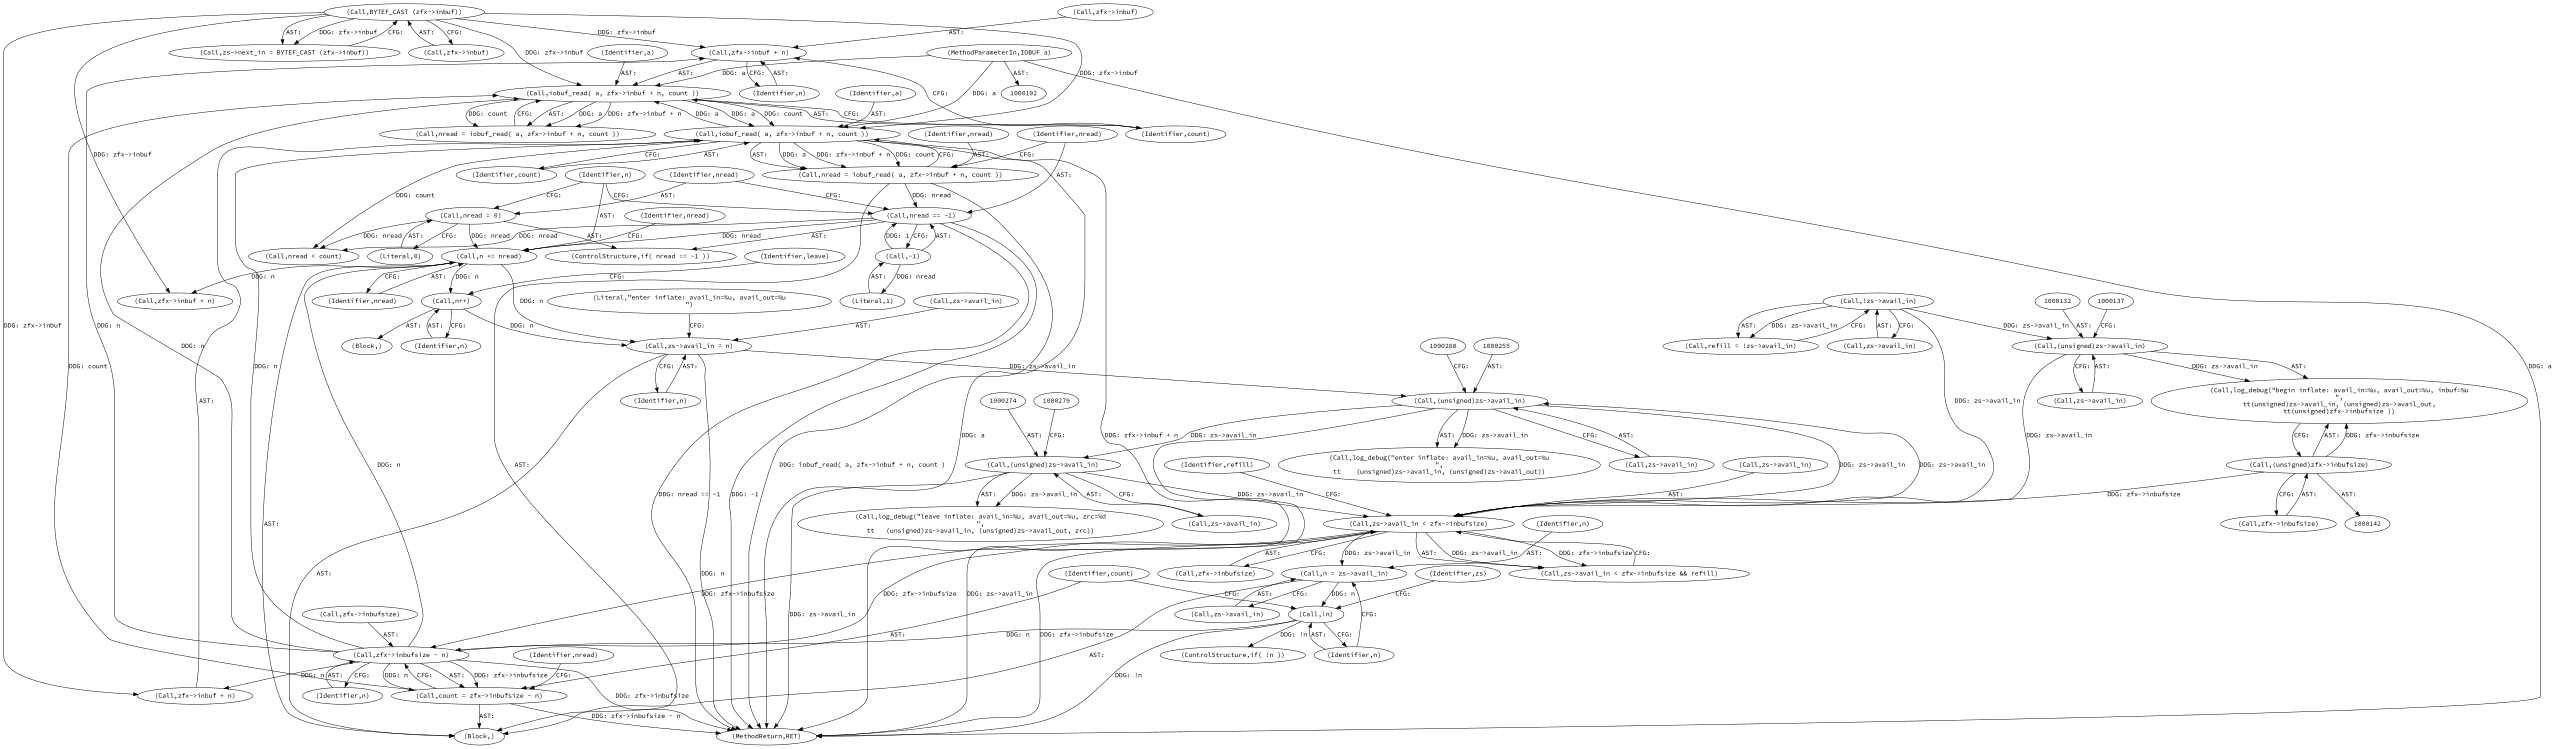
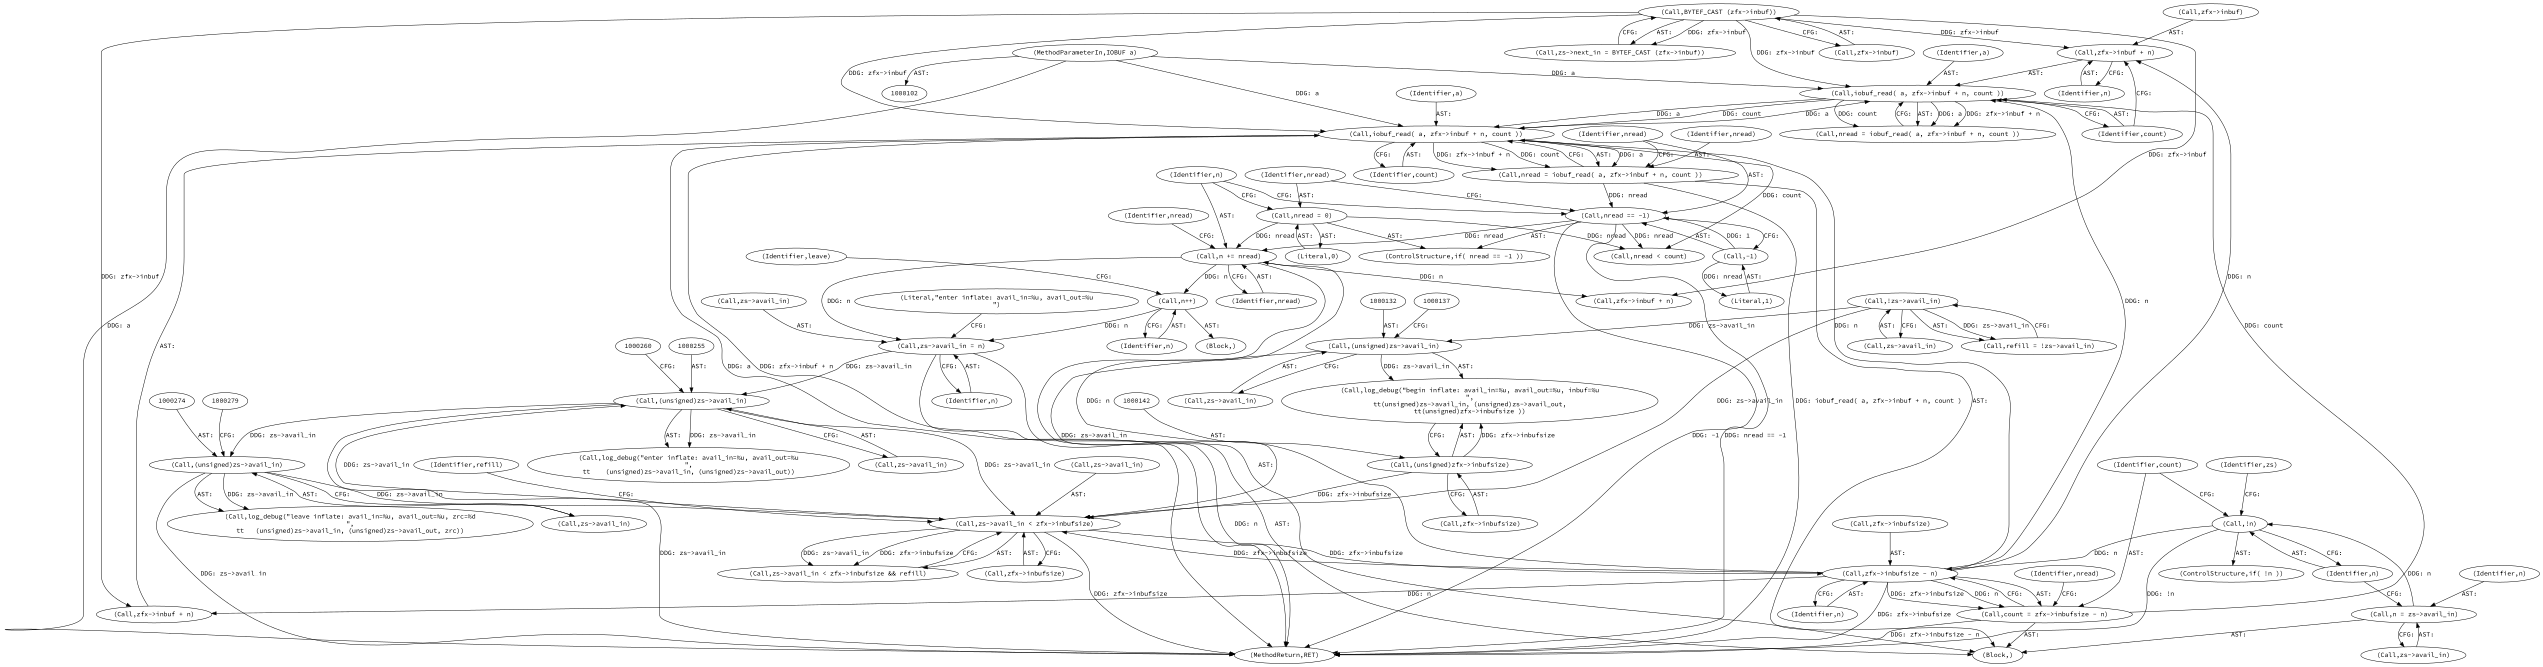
edge "(Call,nread = 0)" -> "(Literal,0)": label "CFG: " -> "AST: "
edge "(Call,(unsigned)zfx->inbufsize)" -> "1000142": reversed
edge "(Call,zs->avail_in < zfx->inbufsize)" -> "(Call,n = zs->avail_in)": removed, label "DDG: zs->avail_in"
edge "(Call,!n)" -> "(ControlStructure,if( !n ))": label "DDG: !n" -> "AST: "
